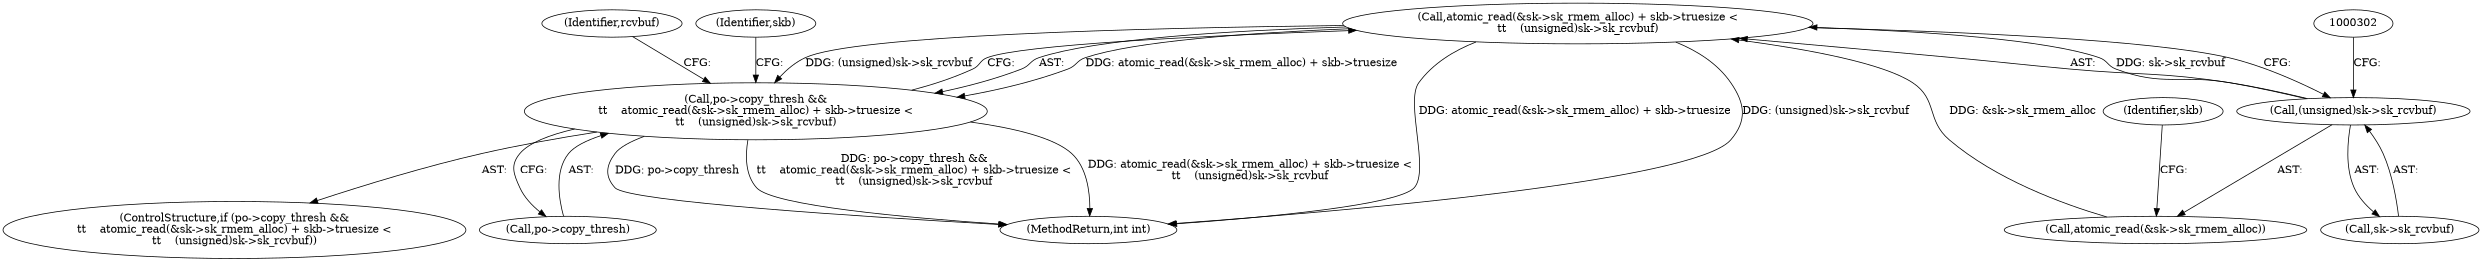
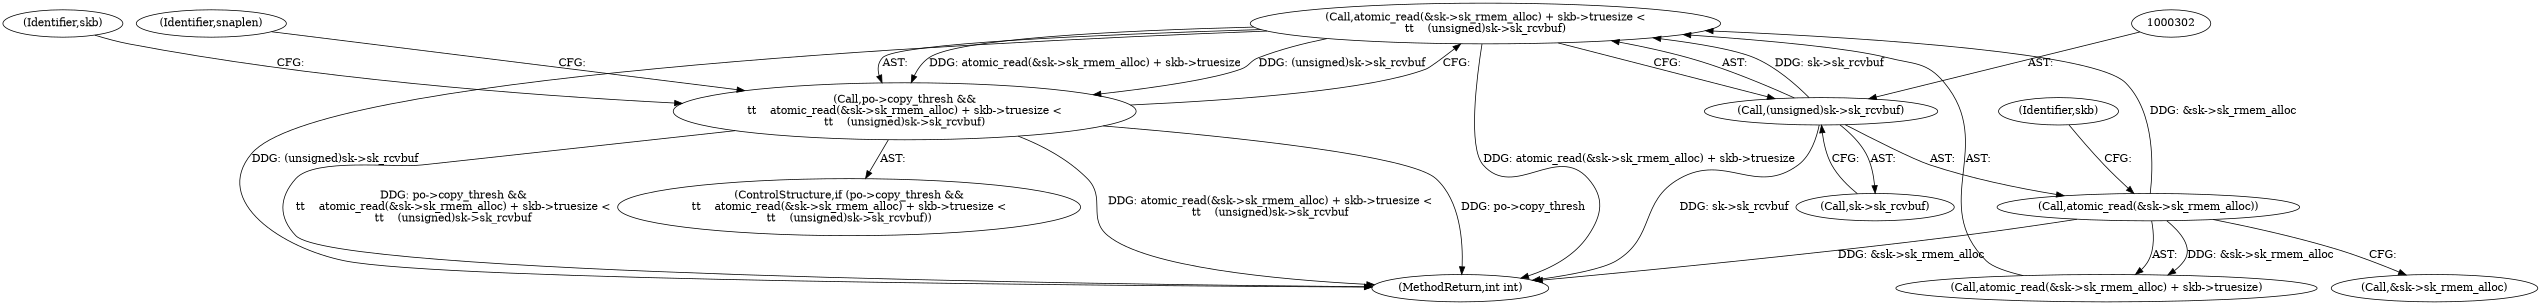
node "(Identifier,rcvbuf)": label "(Identifier,rcvbuf)" -> "(Identifier,snaplen)"
edge "1000302" -> "(Call,(unsigned)sk->sk_rcvbuf)": label "CFG: " -> "AST: "
edge "(Call,sk->sk_rcvbuf)" -> "(Call,(unsigned)sk->sk_rcvbuf)": label "AST: " -> "CFG: "
edge "(Call,(unsigned)sk->sk_rcvbuf)" -> "(MethodReturn,int int)": added, label "DDG: sk->sk_rcvbuf"
node "(Call,po->copy_thresh)": removed
edge "(Call,atomic_read(&sk->sk_rmem_alloc))" -> "(MethodReturn,int int)": added, label "DDG: &sk->sk_rmem_alloc"
node "(Call,atomic_read(&sk->sk_rmem_alloc) + skb->truesize)": added
node "(Call,&sk->sk_rmem_alloc)": added
